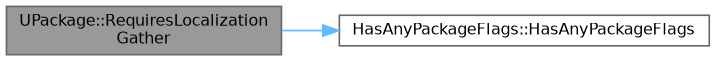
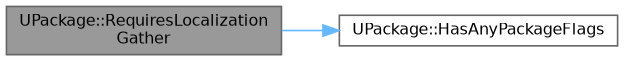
node "HasAnyPackageFlags::HasAnyPackageFlags": label "HasAnyPackageFlags::HasAnyPackageFlags" -> "UPackage::HasAnyPackageFlags"
